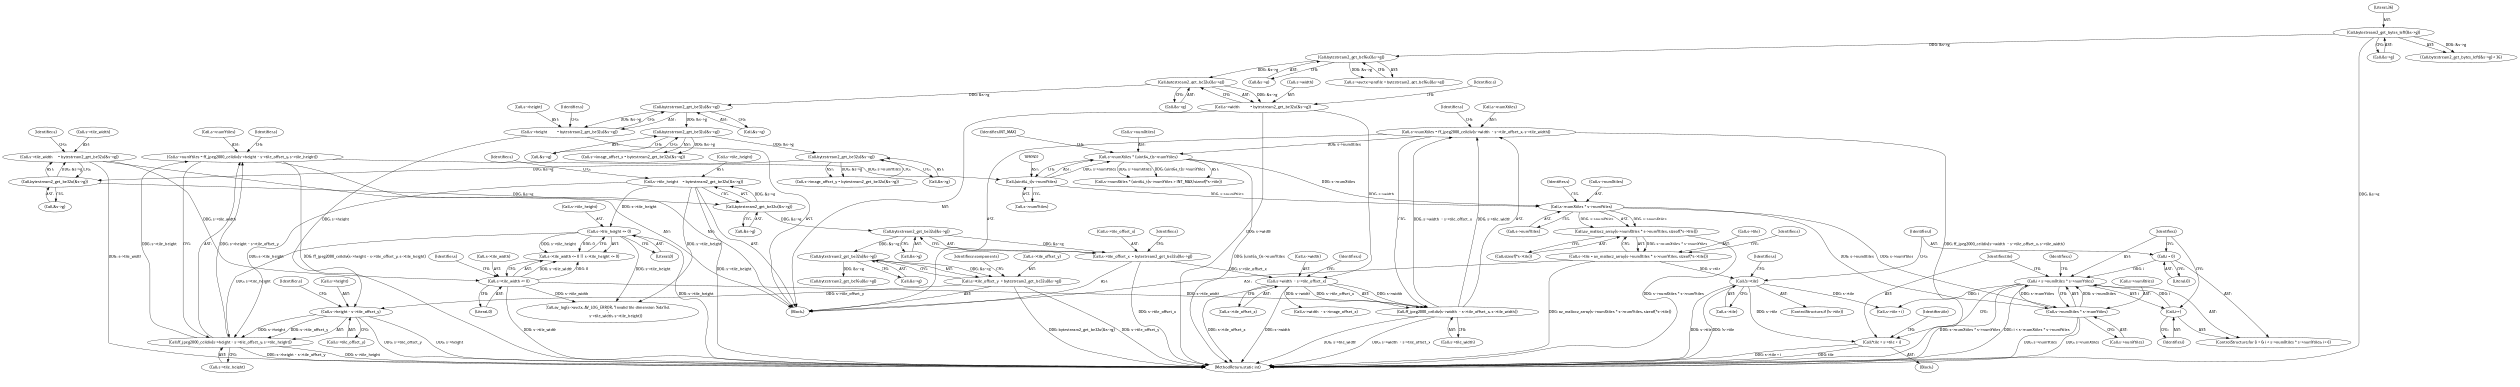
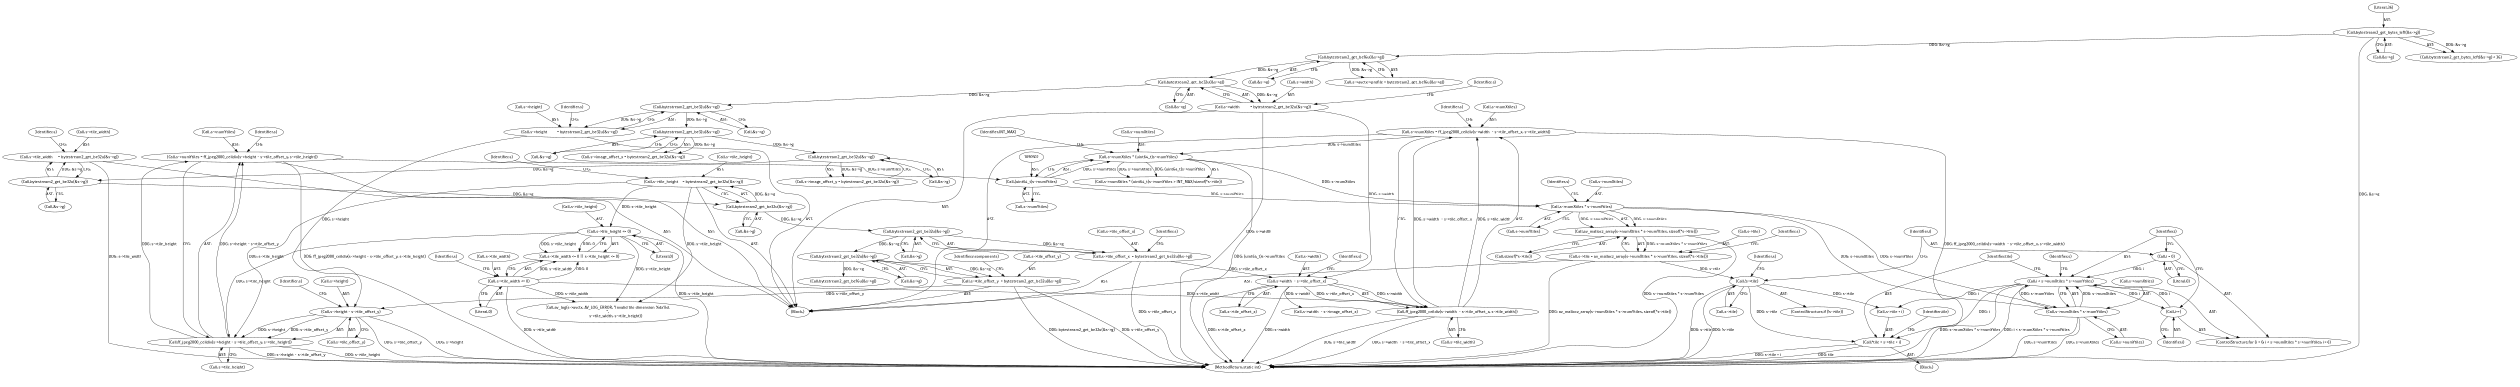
edge "(Call,s->tile_width     = bytestream2_get_be32u(&s->g))" -> "(Call,s->tile_width <= 0)": removed, label "DDG: s->tile_width"
edge "(Call,i < s->numXtiles * s->numYtiles)" -> "(Call,i++)": label "AST: i" -> "DDG: i"
edge "(Call,i < s->numXtiles * s->numYtiles)" -> "(Call,*tile = s->tile + i)": label "CFG: " -> "DDG: i"
edge "(Call,s->tile + i)" -> "(Call,*tile = s->tile + i)": added, label "AST:"
edge "(Call,s->tile_height    = bytestream2_get_be32u(&s->g))" -> "(MethodReturn,static int)": removed, label "DDG: s->tile_height"
